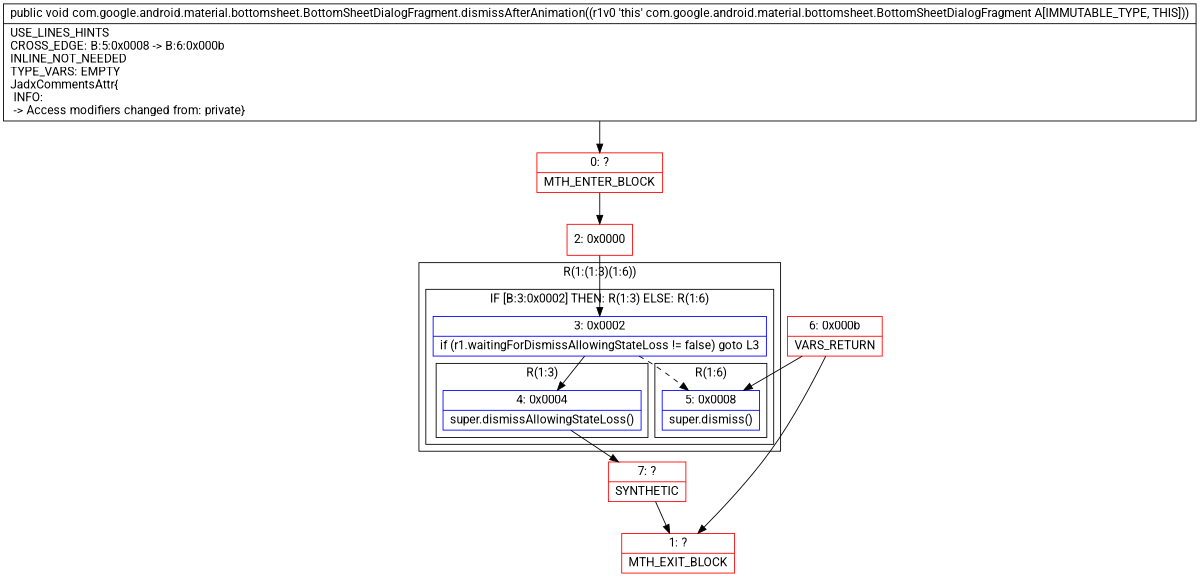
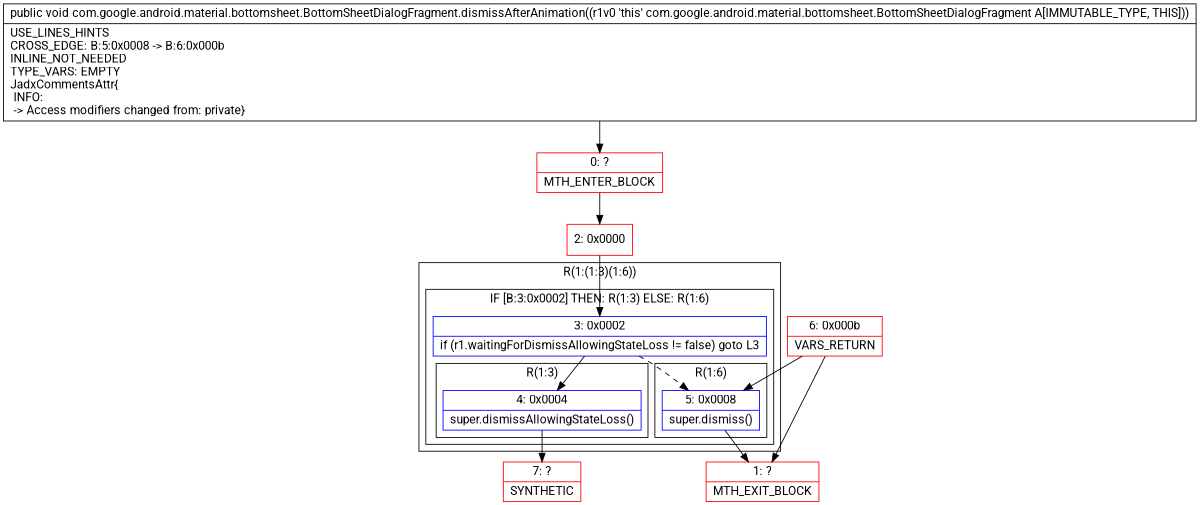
edge "7: ?" -> "1: ?": now "5: 0x0008" -> "1: ?"
